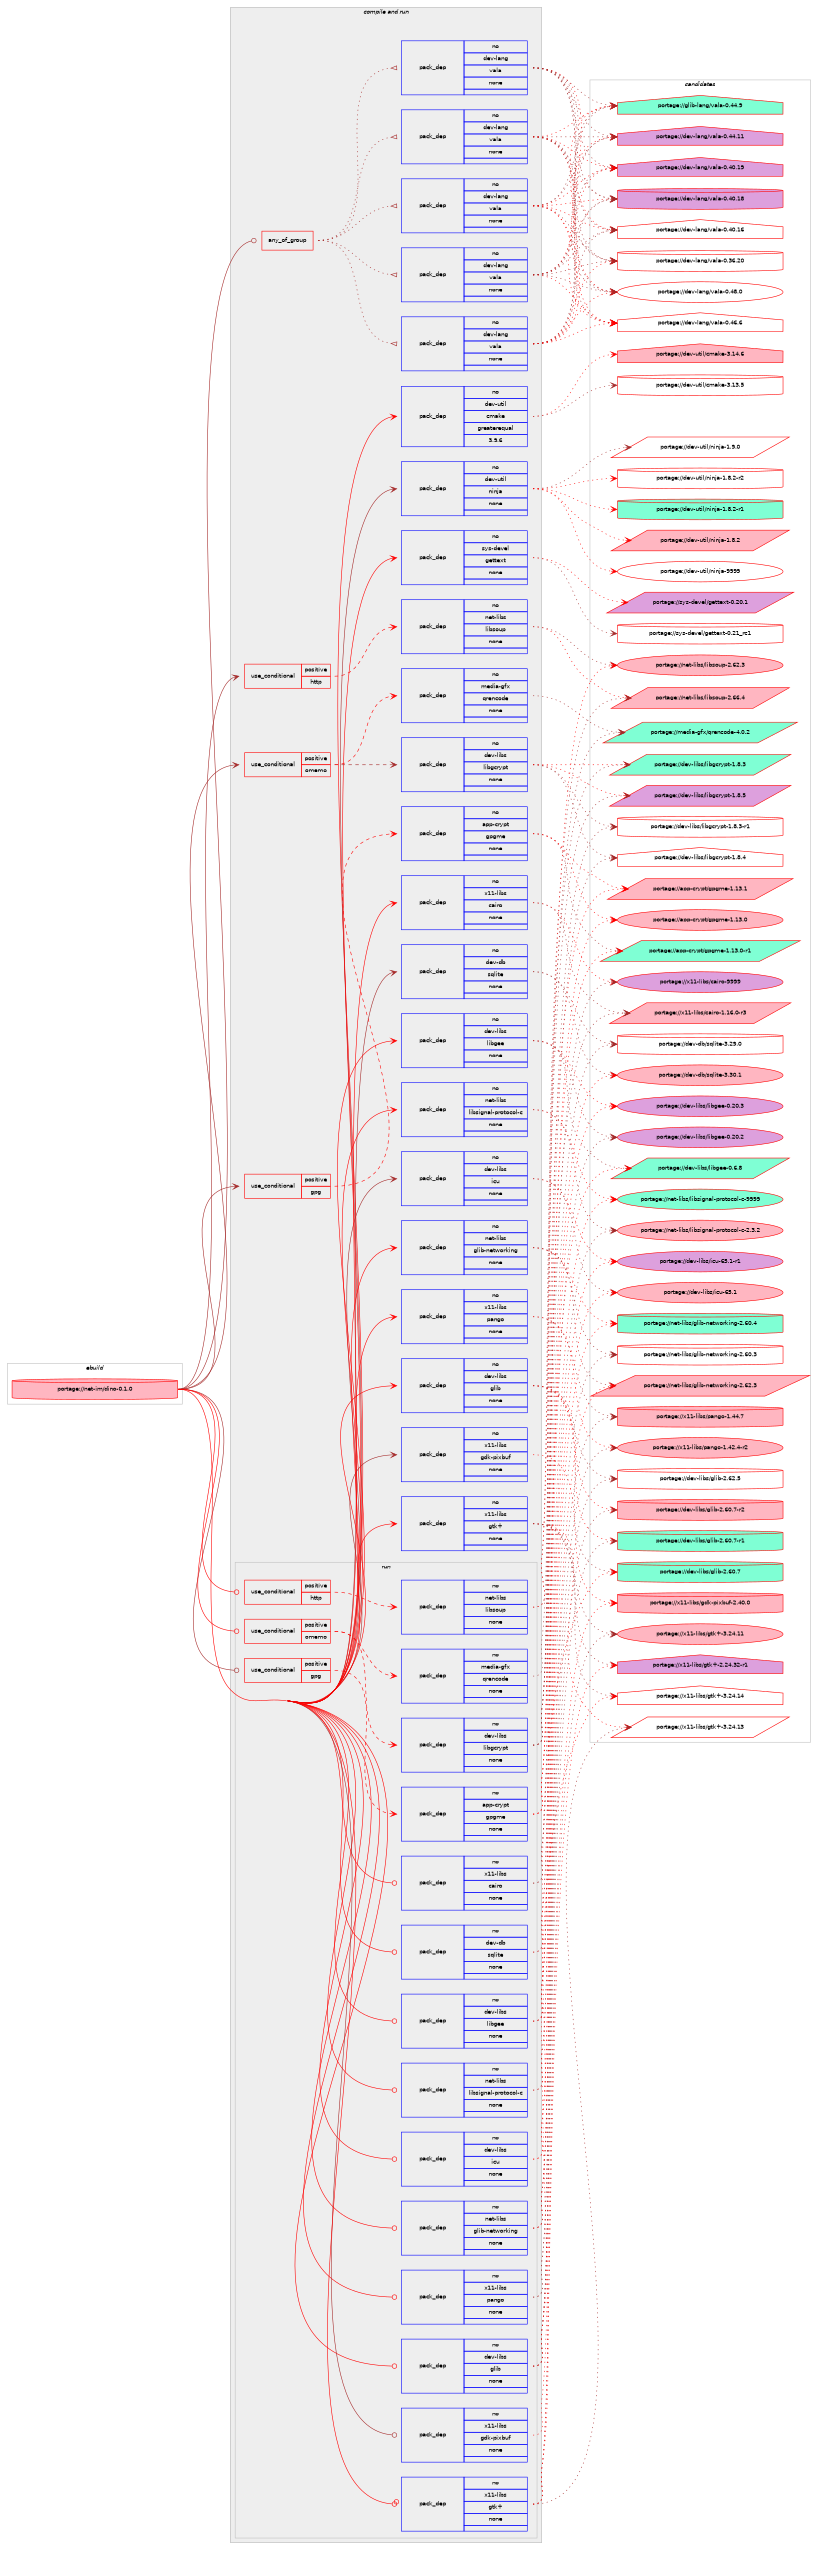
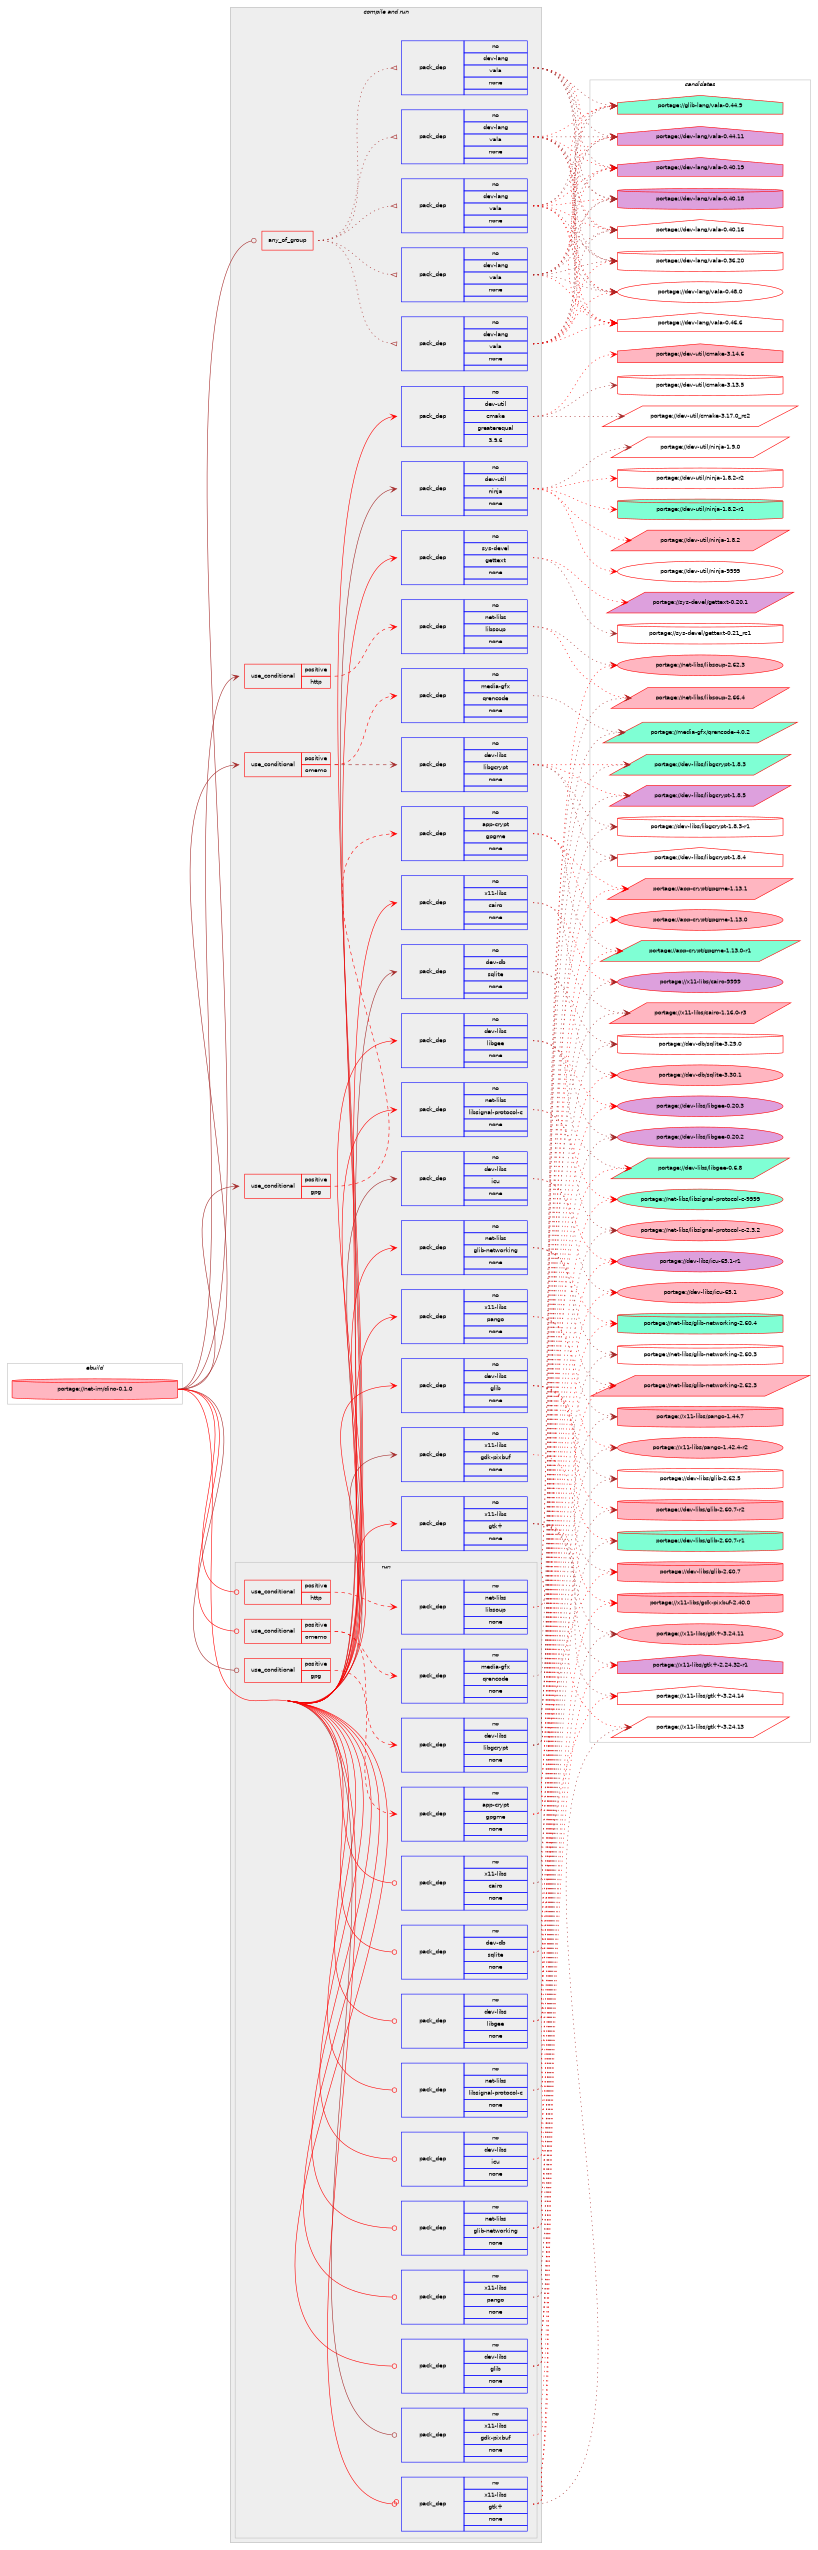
node "portage://dev-util/cmake-3.17.0_rc2": added
node "portage://dev-libs/glib-2.60.7": fillcolor aquamarine -> lightpink
